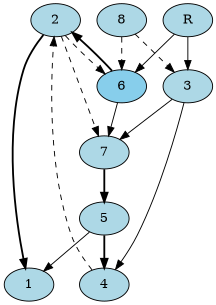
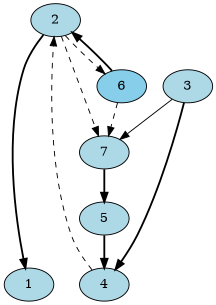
node "8": removed
node "R": removed
edge "6" -> "7": style solid -> dashed
edge "3" -> "4": style solid -> bold
edge "5" -> "1": removed
